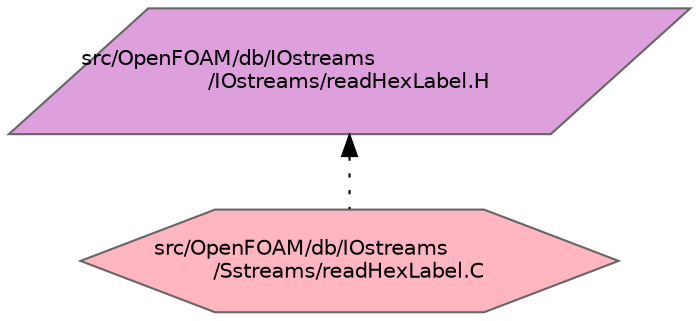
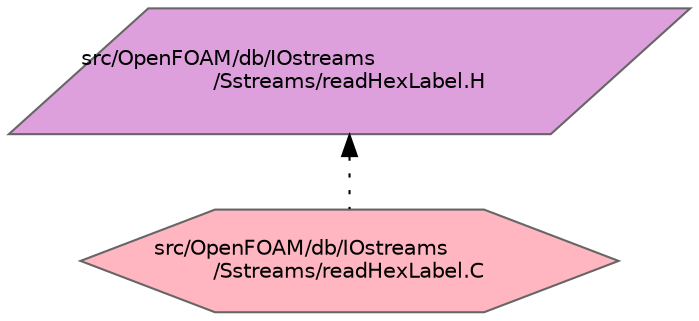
node "src/OpenFOAM/db/IOstreams /IOstreams/readHexLabel.H": label "src/OpenFOAM/db/IOstreams /IOstreams/readHexLabel.H" -> "src/OpenFOAM/db/IOstreams /Sstreams/readHexLabel.H"
